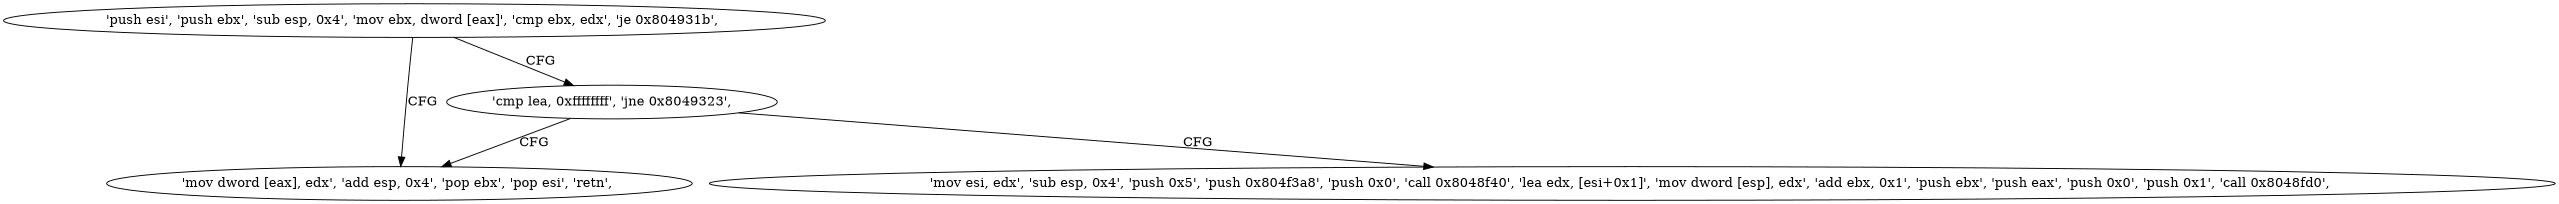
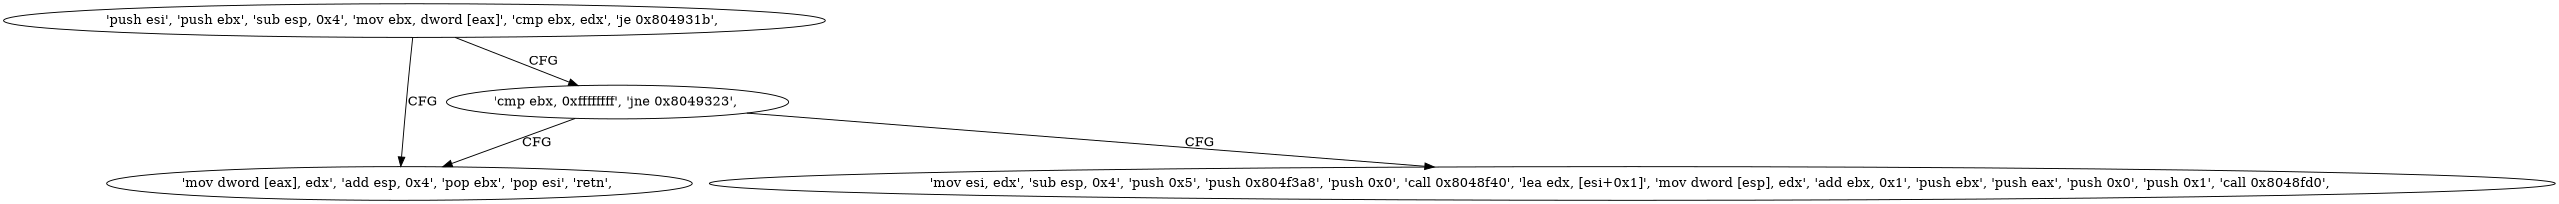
node "'cmp lea, 0xffffffff', 'jne 0x8049323',": label "'cmp lea, 0xffffffff', 'jne 0x8049323'," -> "'cmp ebx, 0xffffffff', 'jne 0x8049323',"
